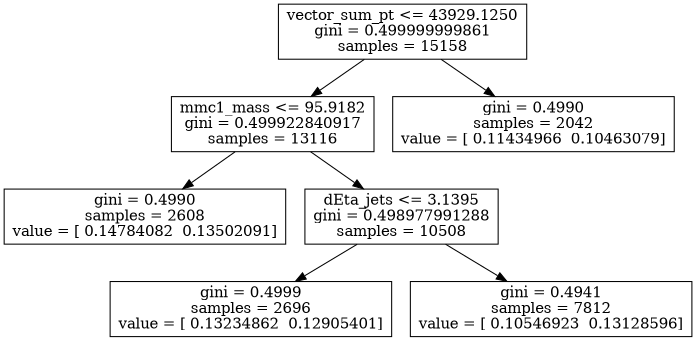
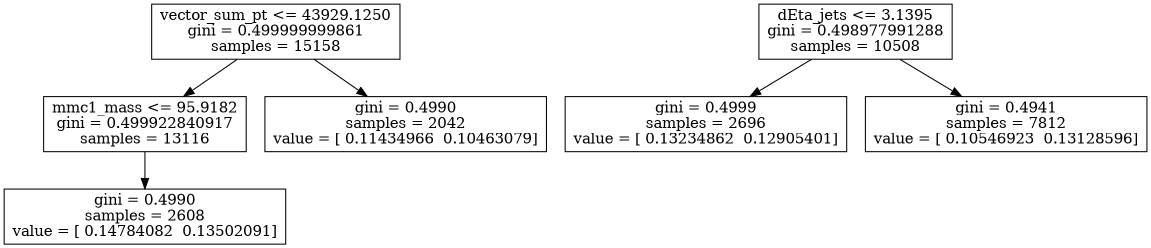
edge "mmc1_mass <= 95.9182 gini = 0.499922840917 samples = 13116" -> "dEta_jets <= 3.1395 gini = 0.498977991288 samples = 10508": removed
